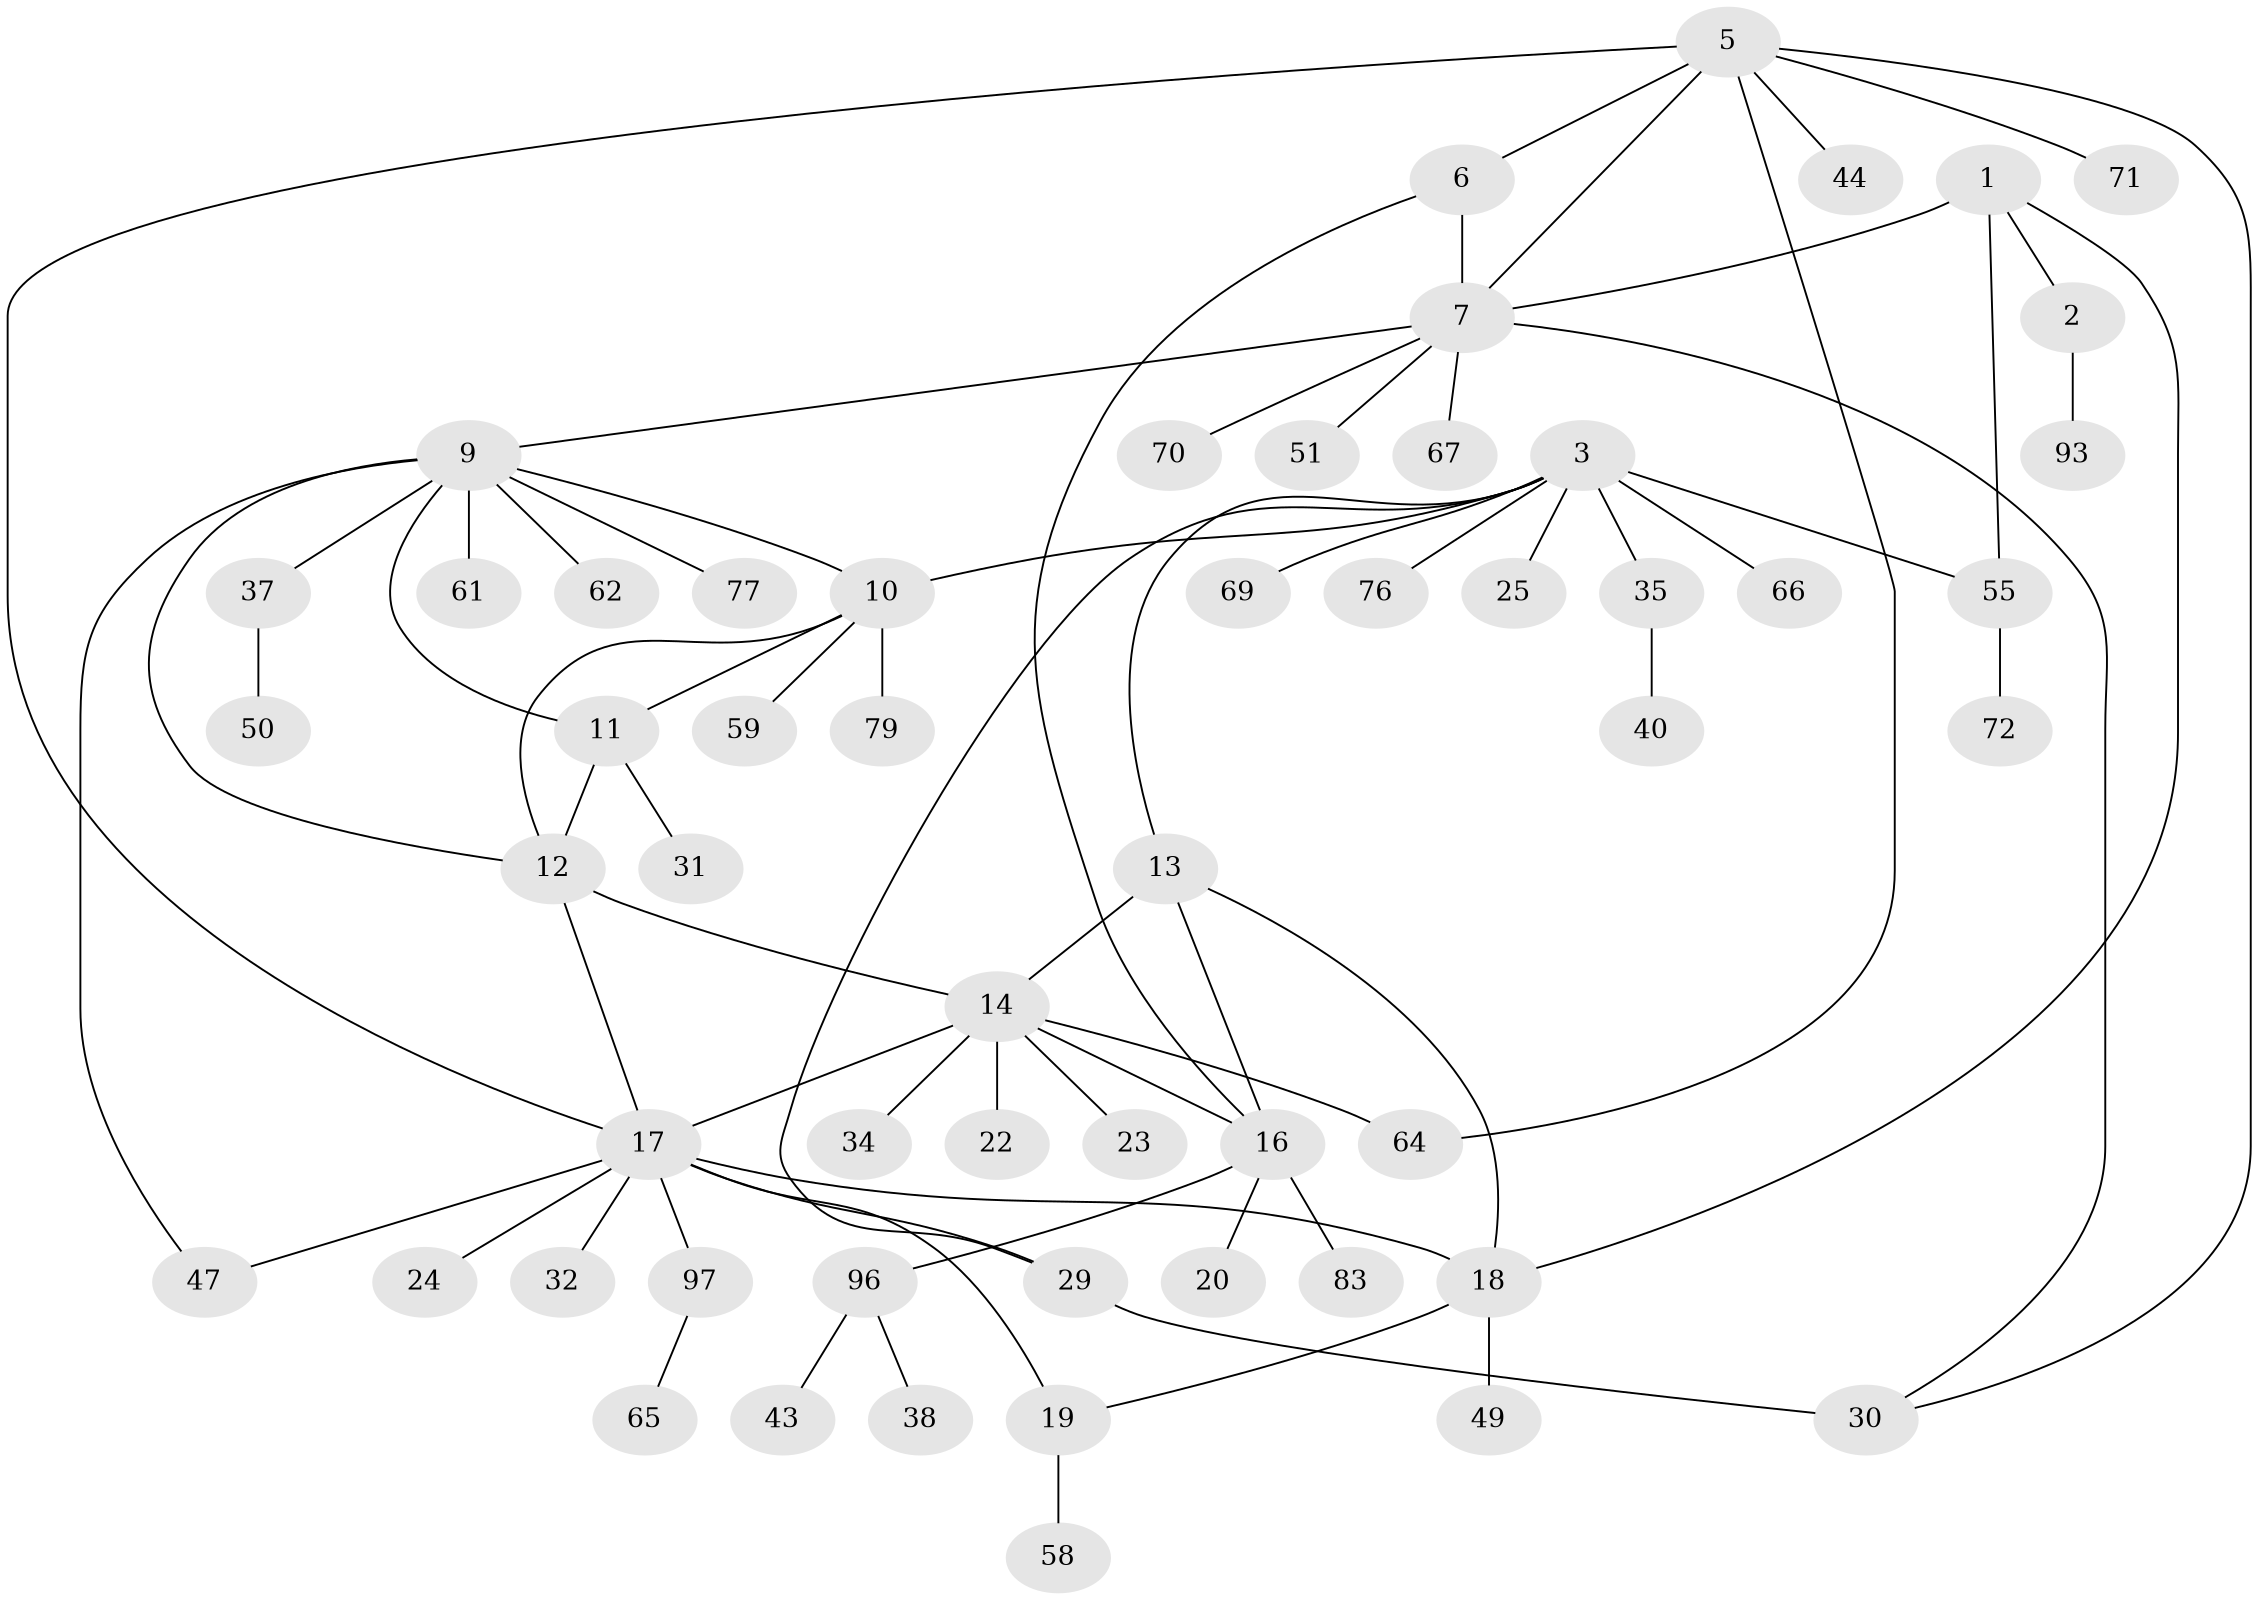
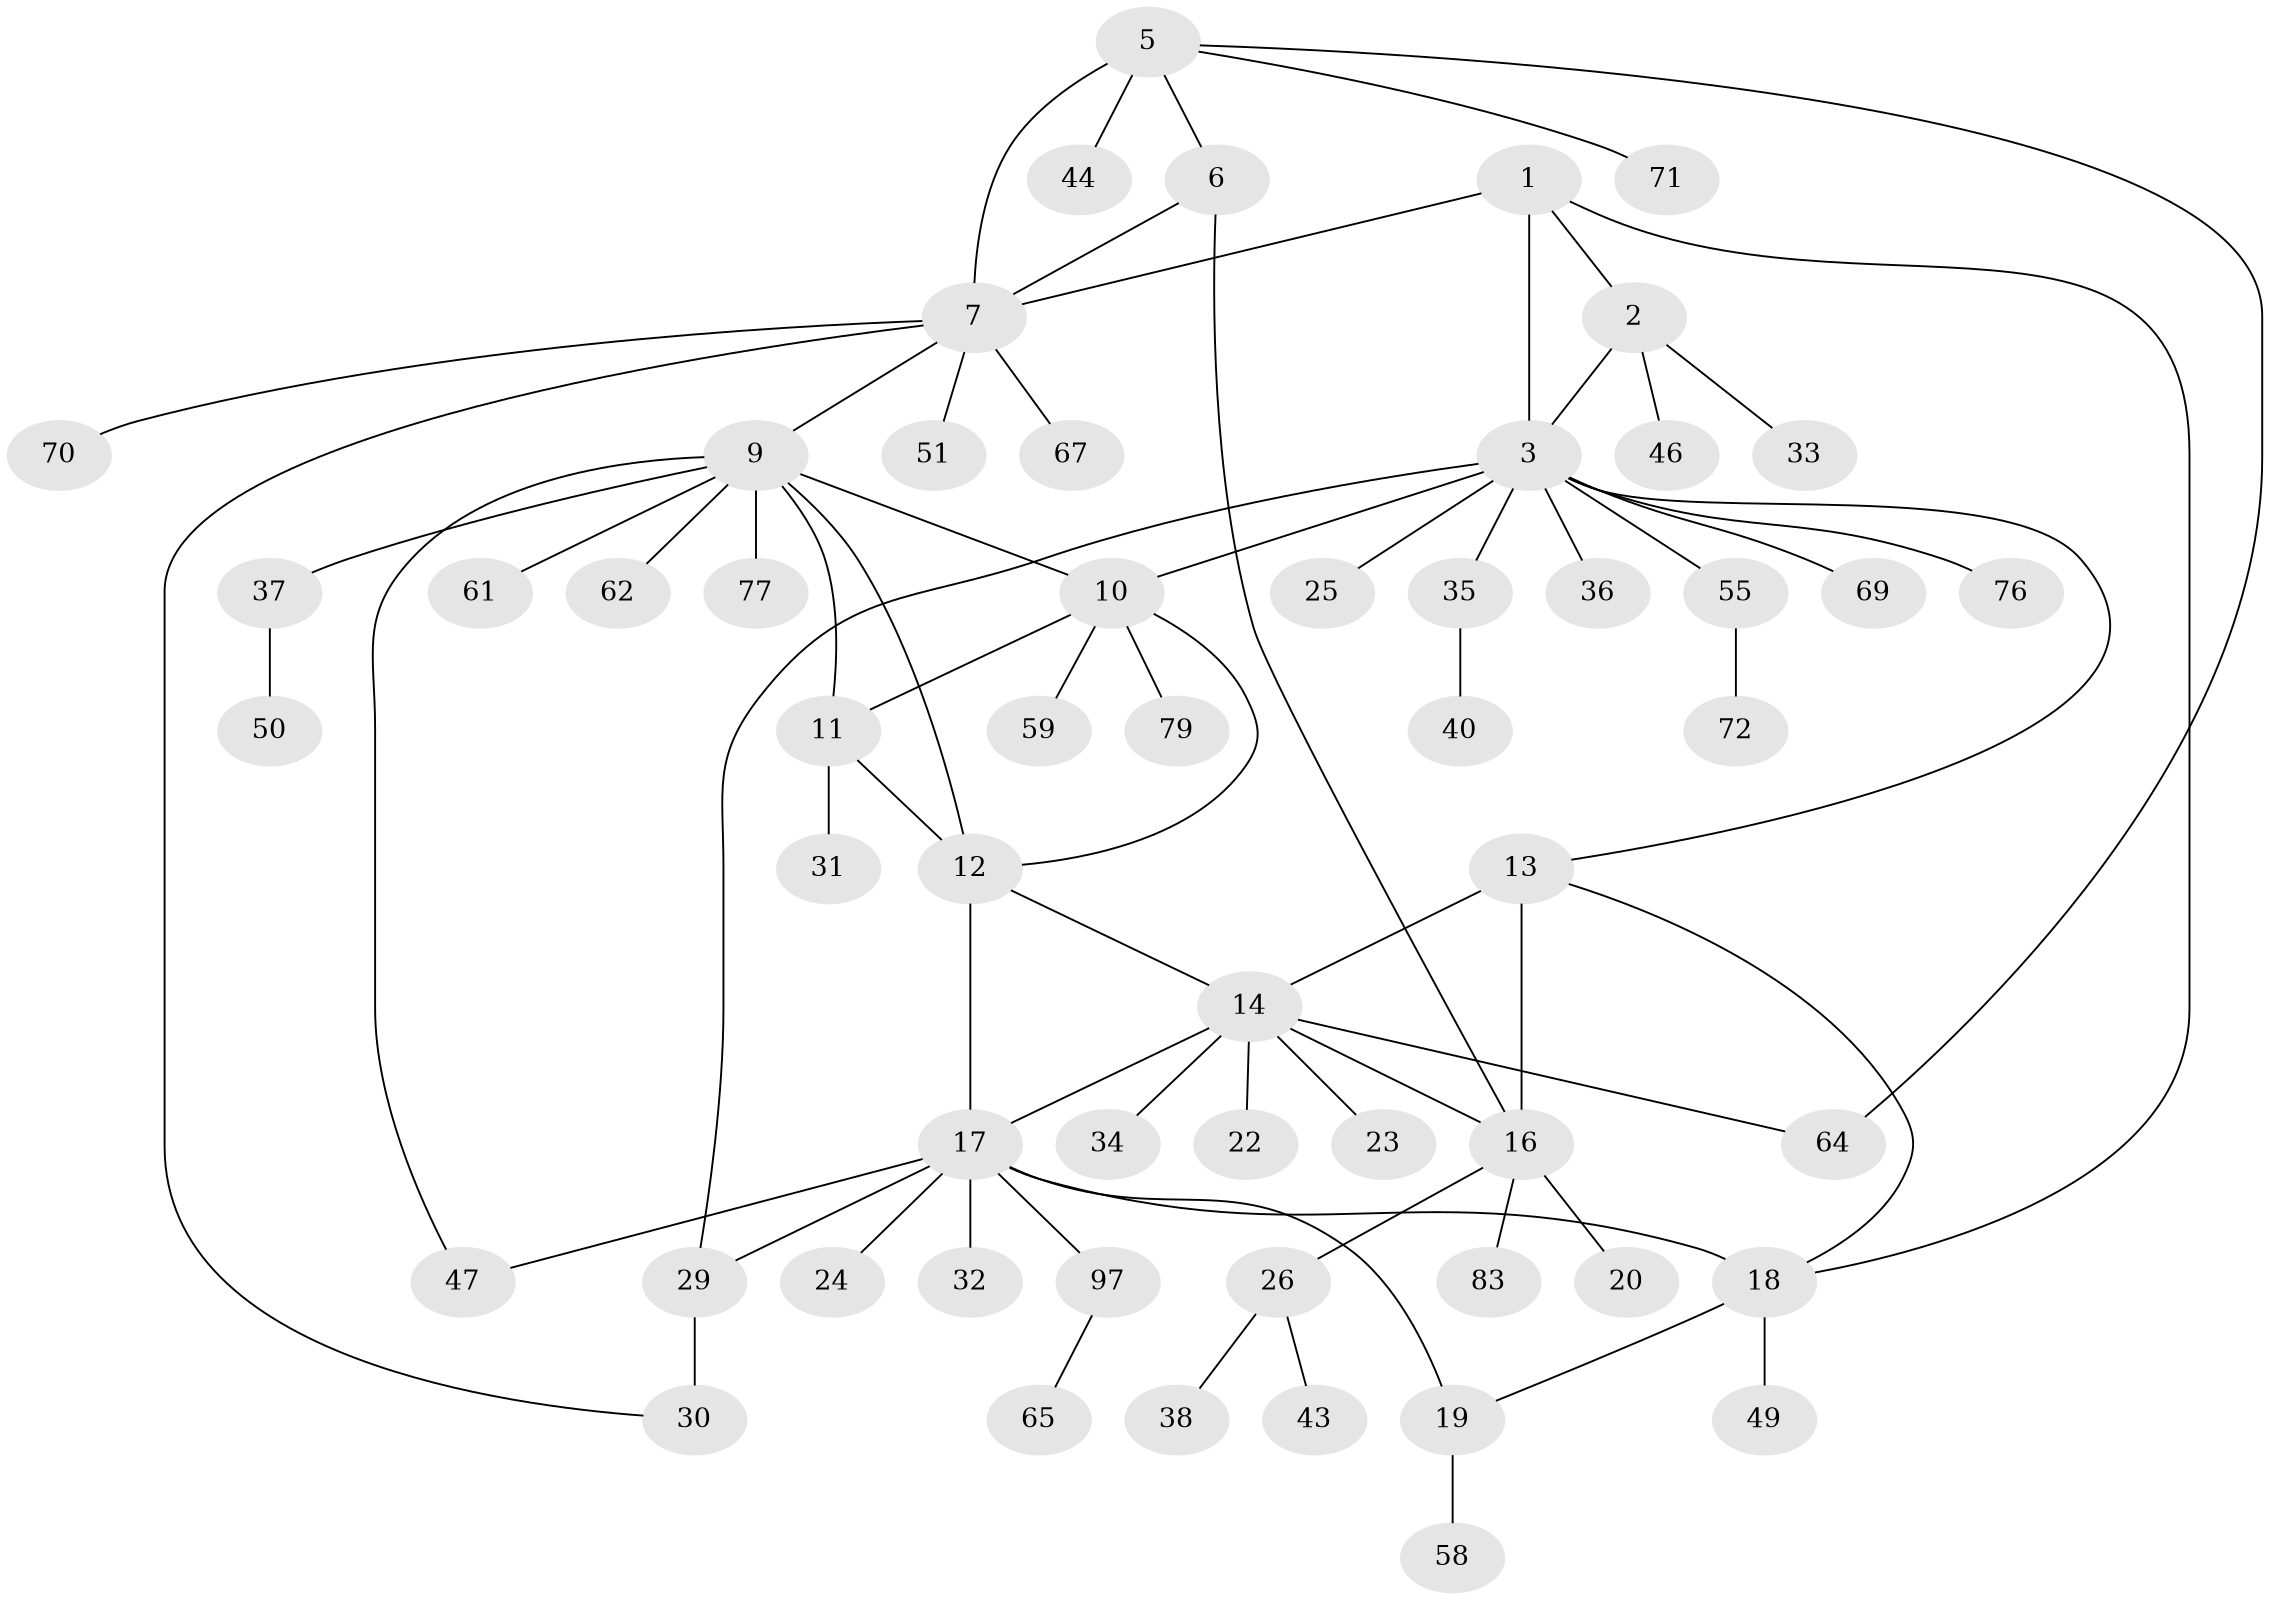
edge "5" -- "17": removed
edge "2" -- "3": added
edge "1" -- "55": now "1" -- "3"
node "46": added
node "93": label "93" -> "33"
node "66": label "66" -> "36"
edge "5" -- "30": removed
node "96": label "96" -> "26"
